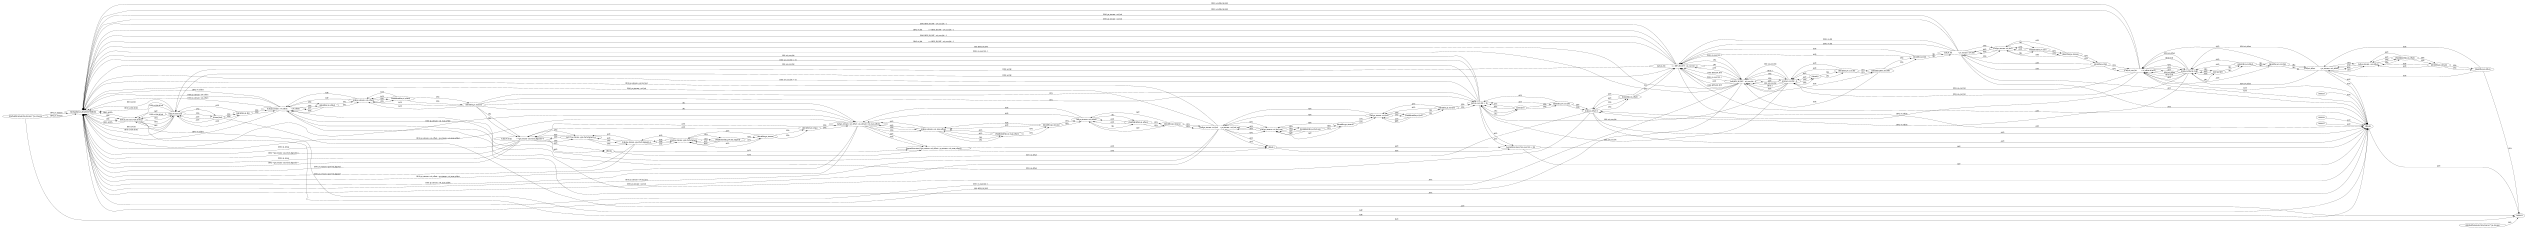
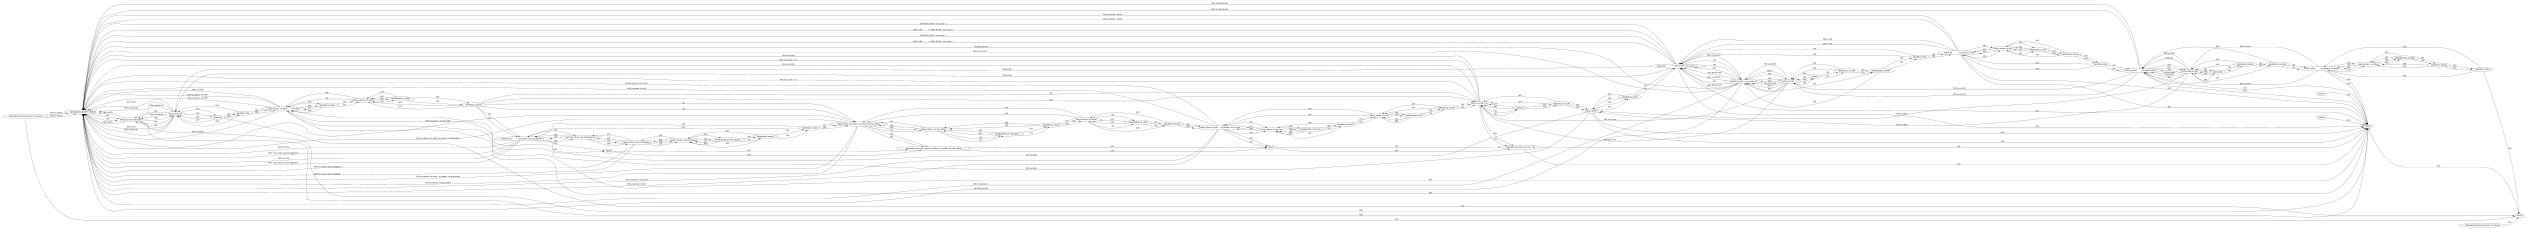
node "1000107": removed
